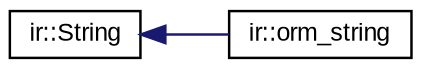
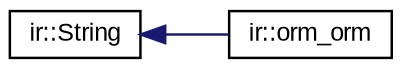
node "ir::orm_string": label "ir::orm_string" -> "ir::orm_orm"
